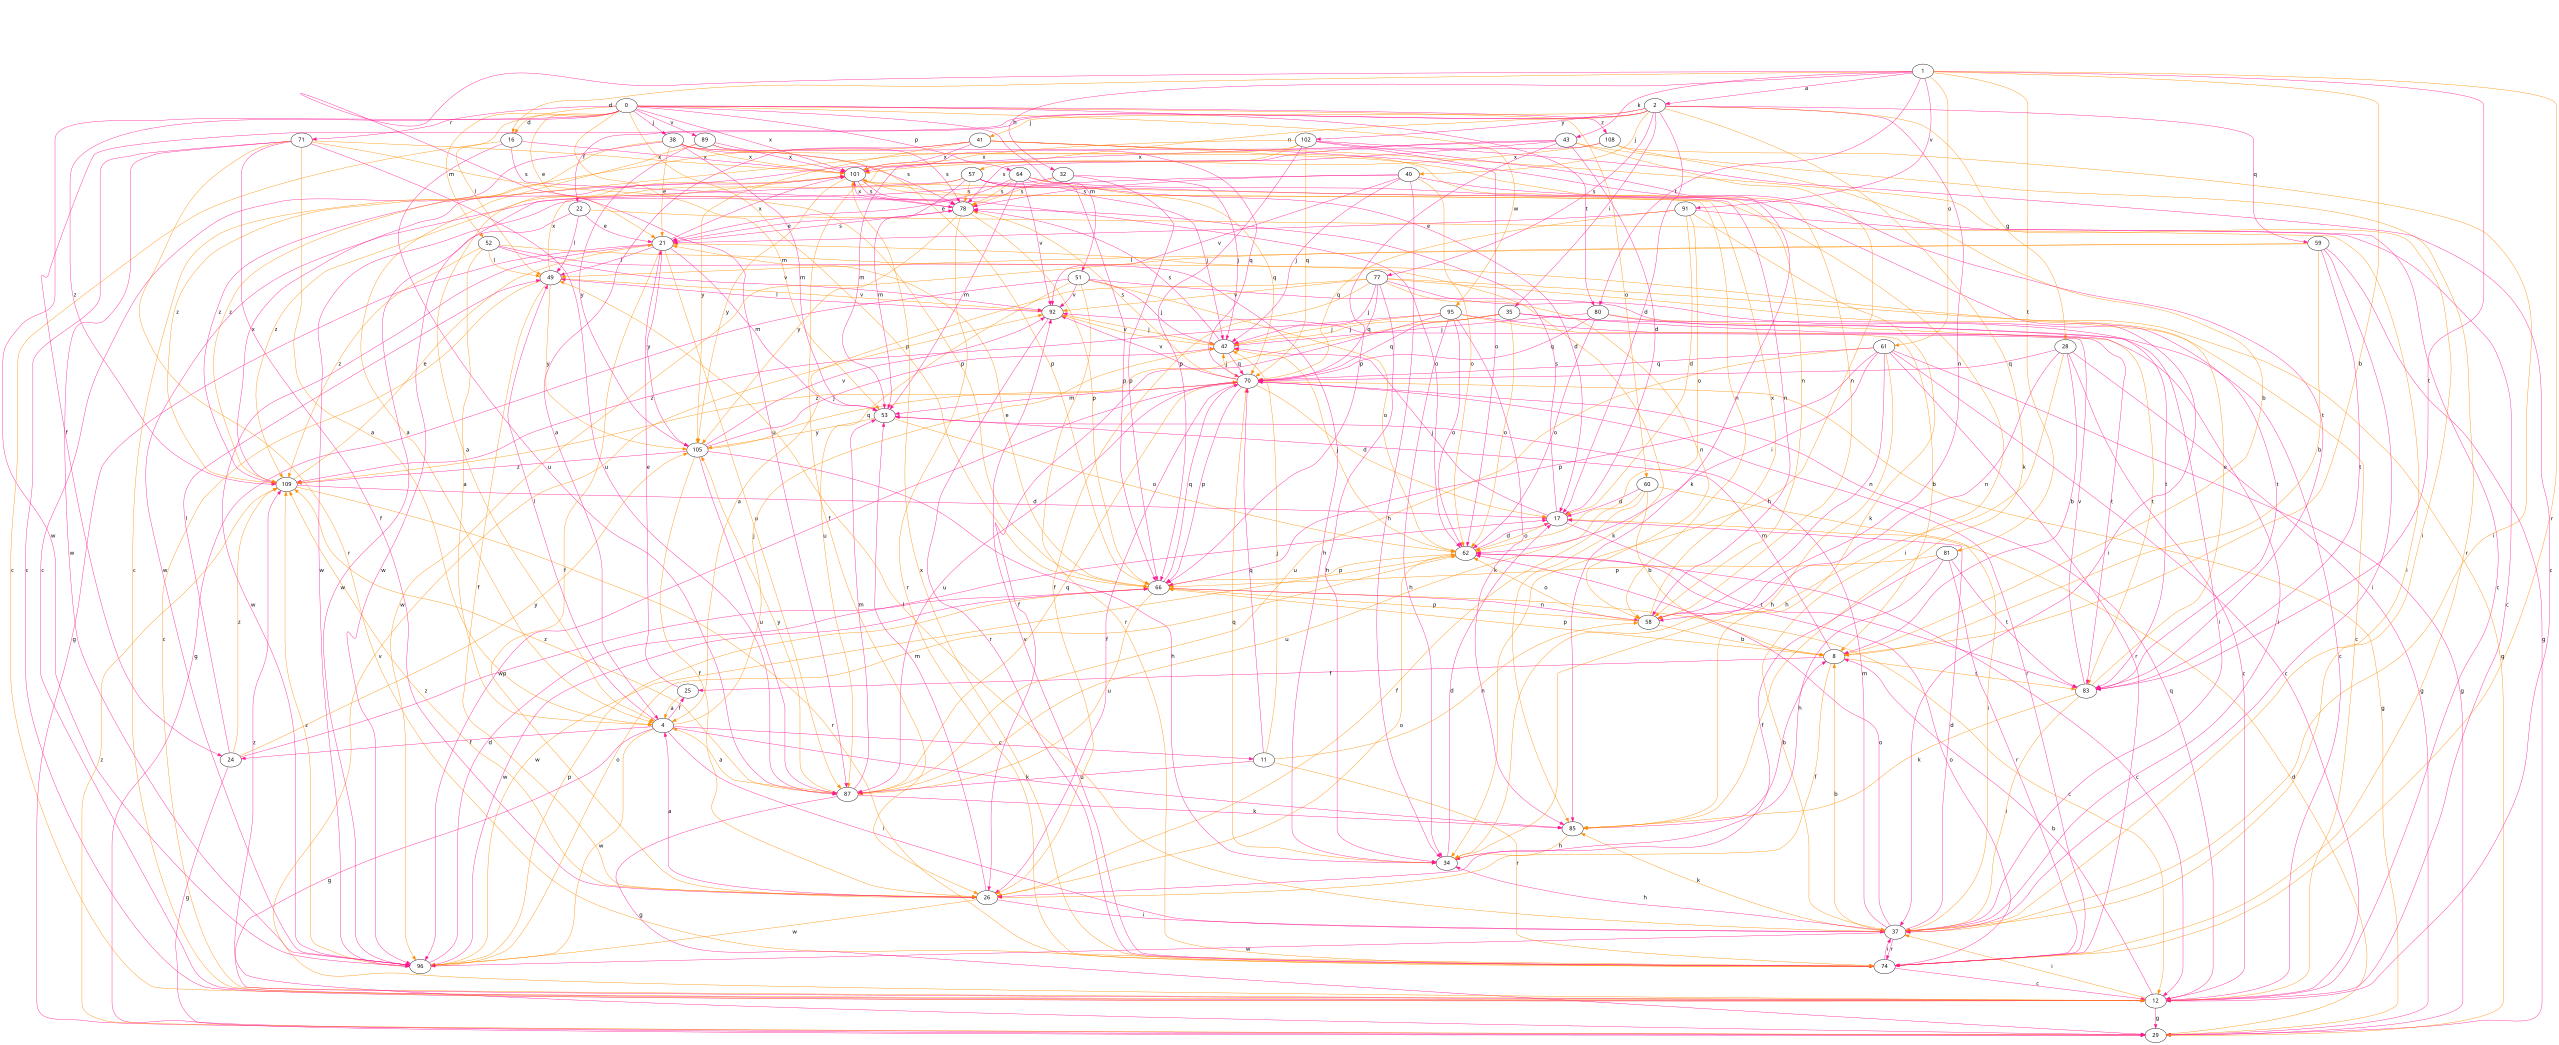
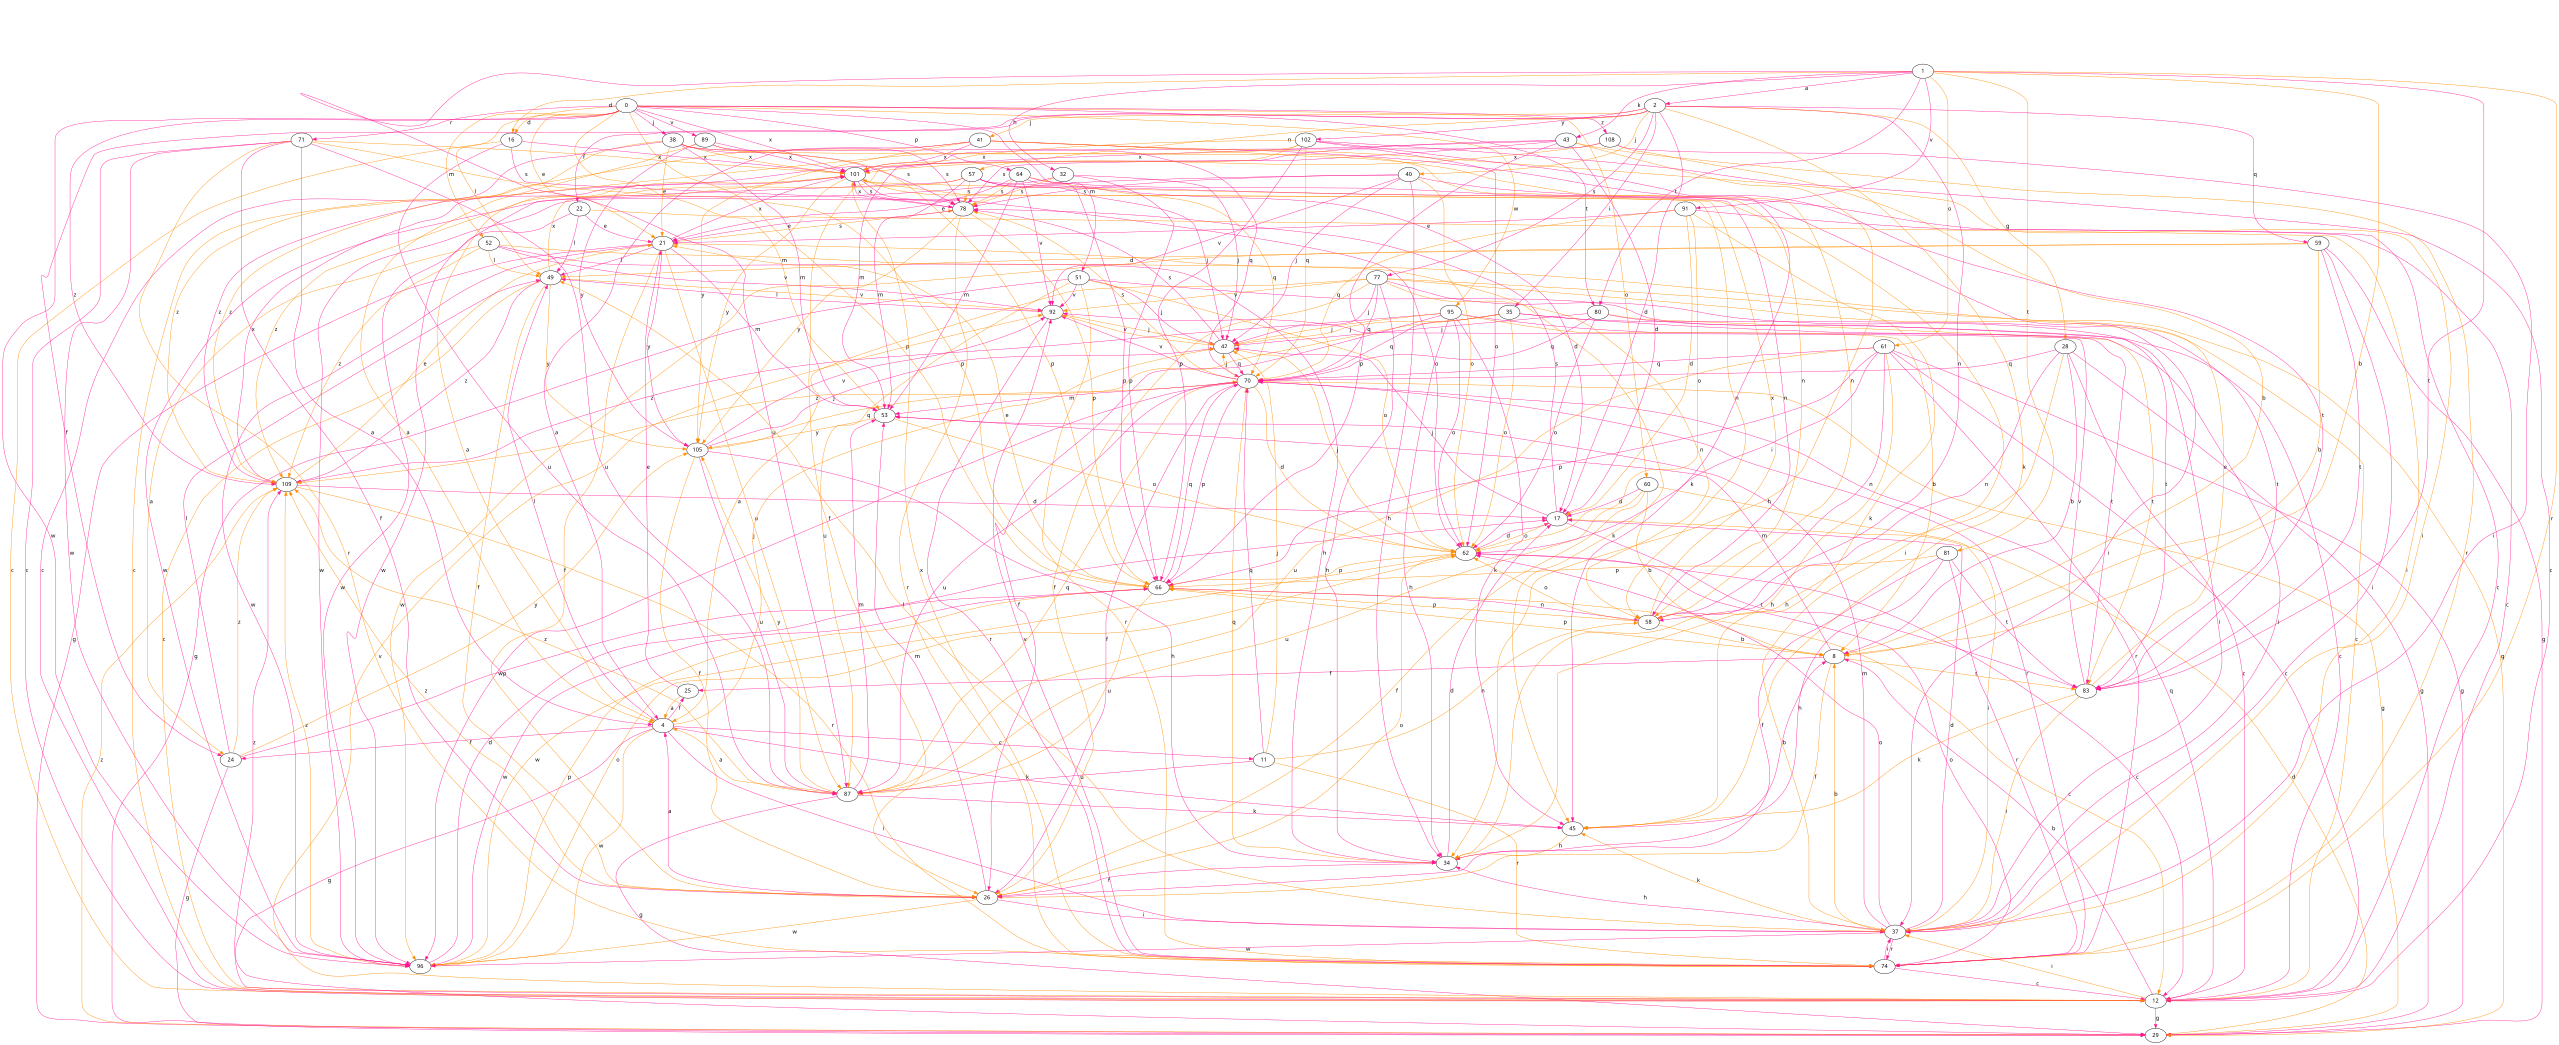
edge "21" -> "78": color deeppink -> darkorange
edge "59" -> "49": label "l" -> "d"
edge "108" -> "37": color darkorange -> deeppink
edge "71" -> "4": color darkorange -> deeppink
edge "105" -> "109": now "49" -> "109"
edge "70" -> "17": now "70" -> "62"
edge "52" -> "4": now "52" -> "24"
node "85": label "85" -> "45"
edge "34" -> "26": added, label "f"
